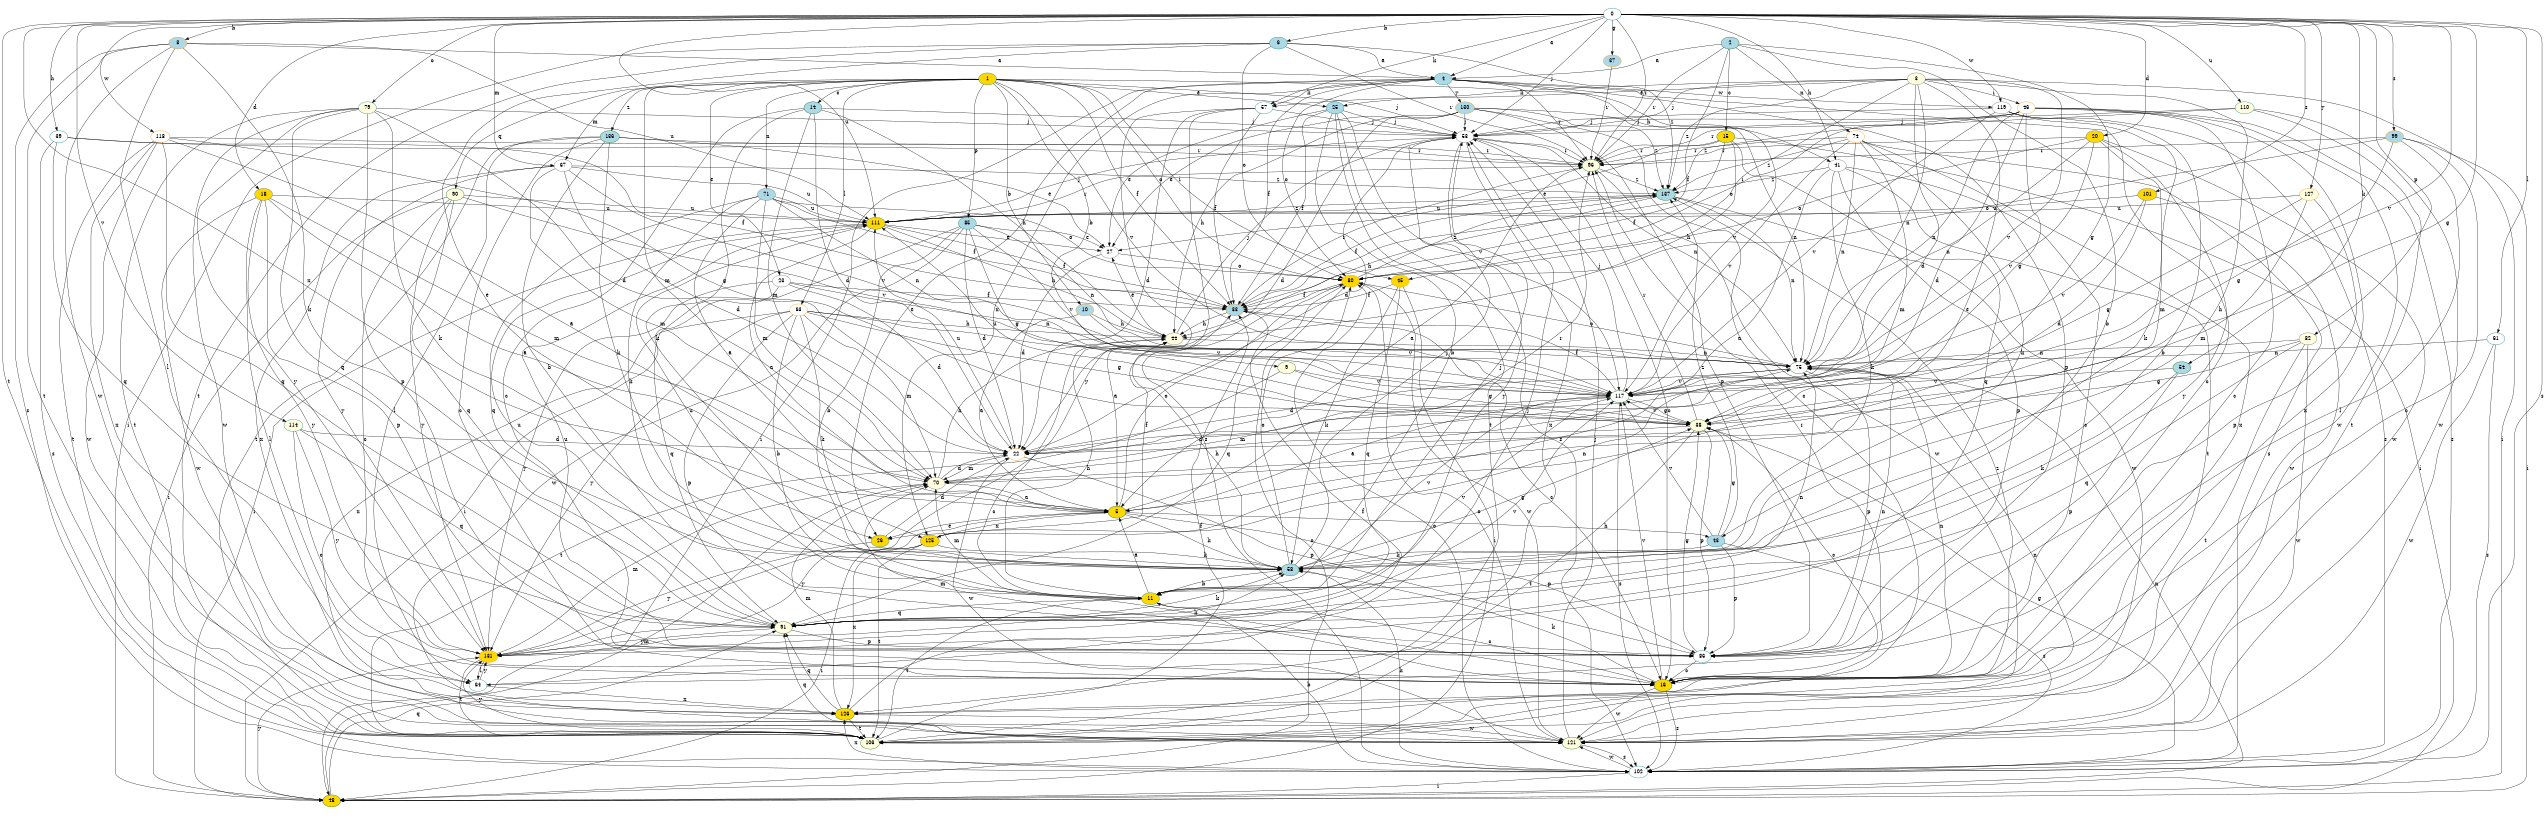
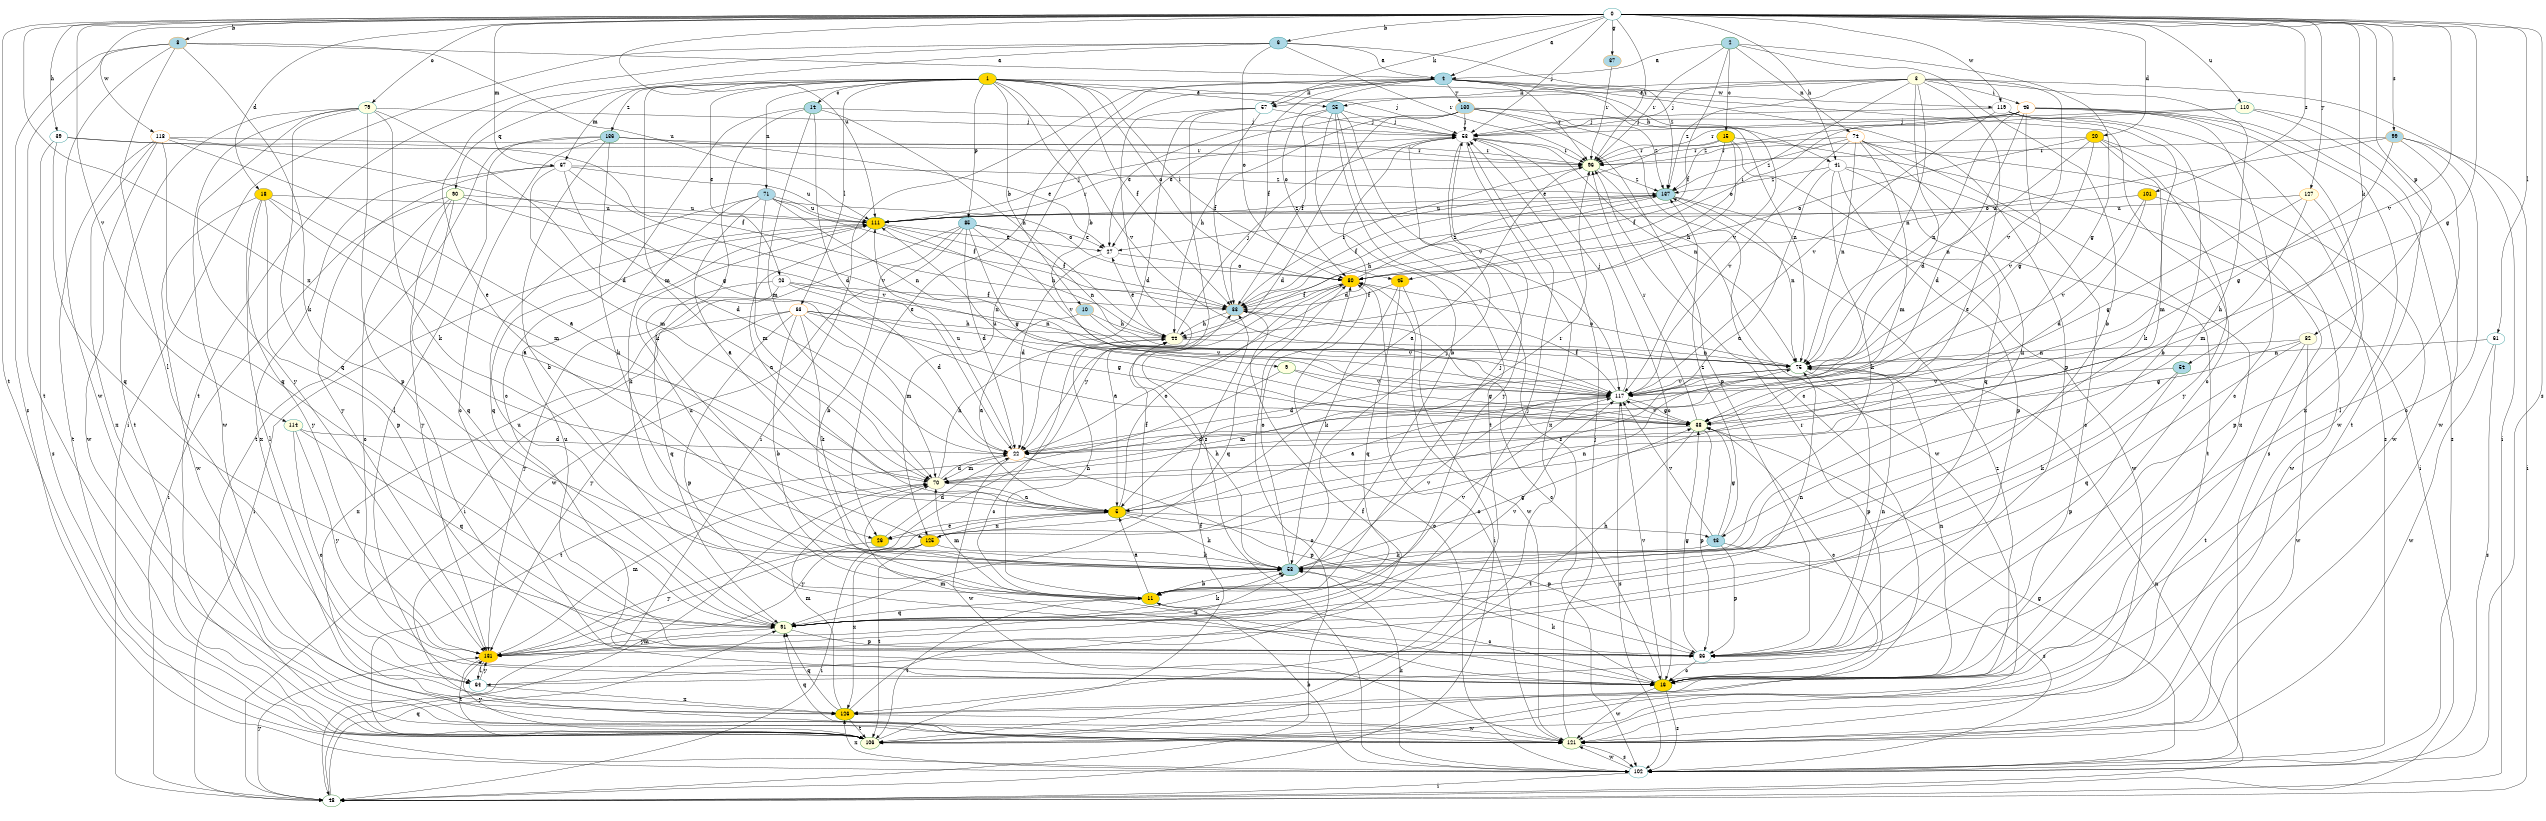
edge "106" -> "75": removed, label "n"
node "48": fillcolor gold -> white
